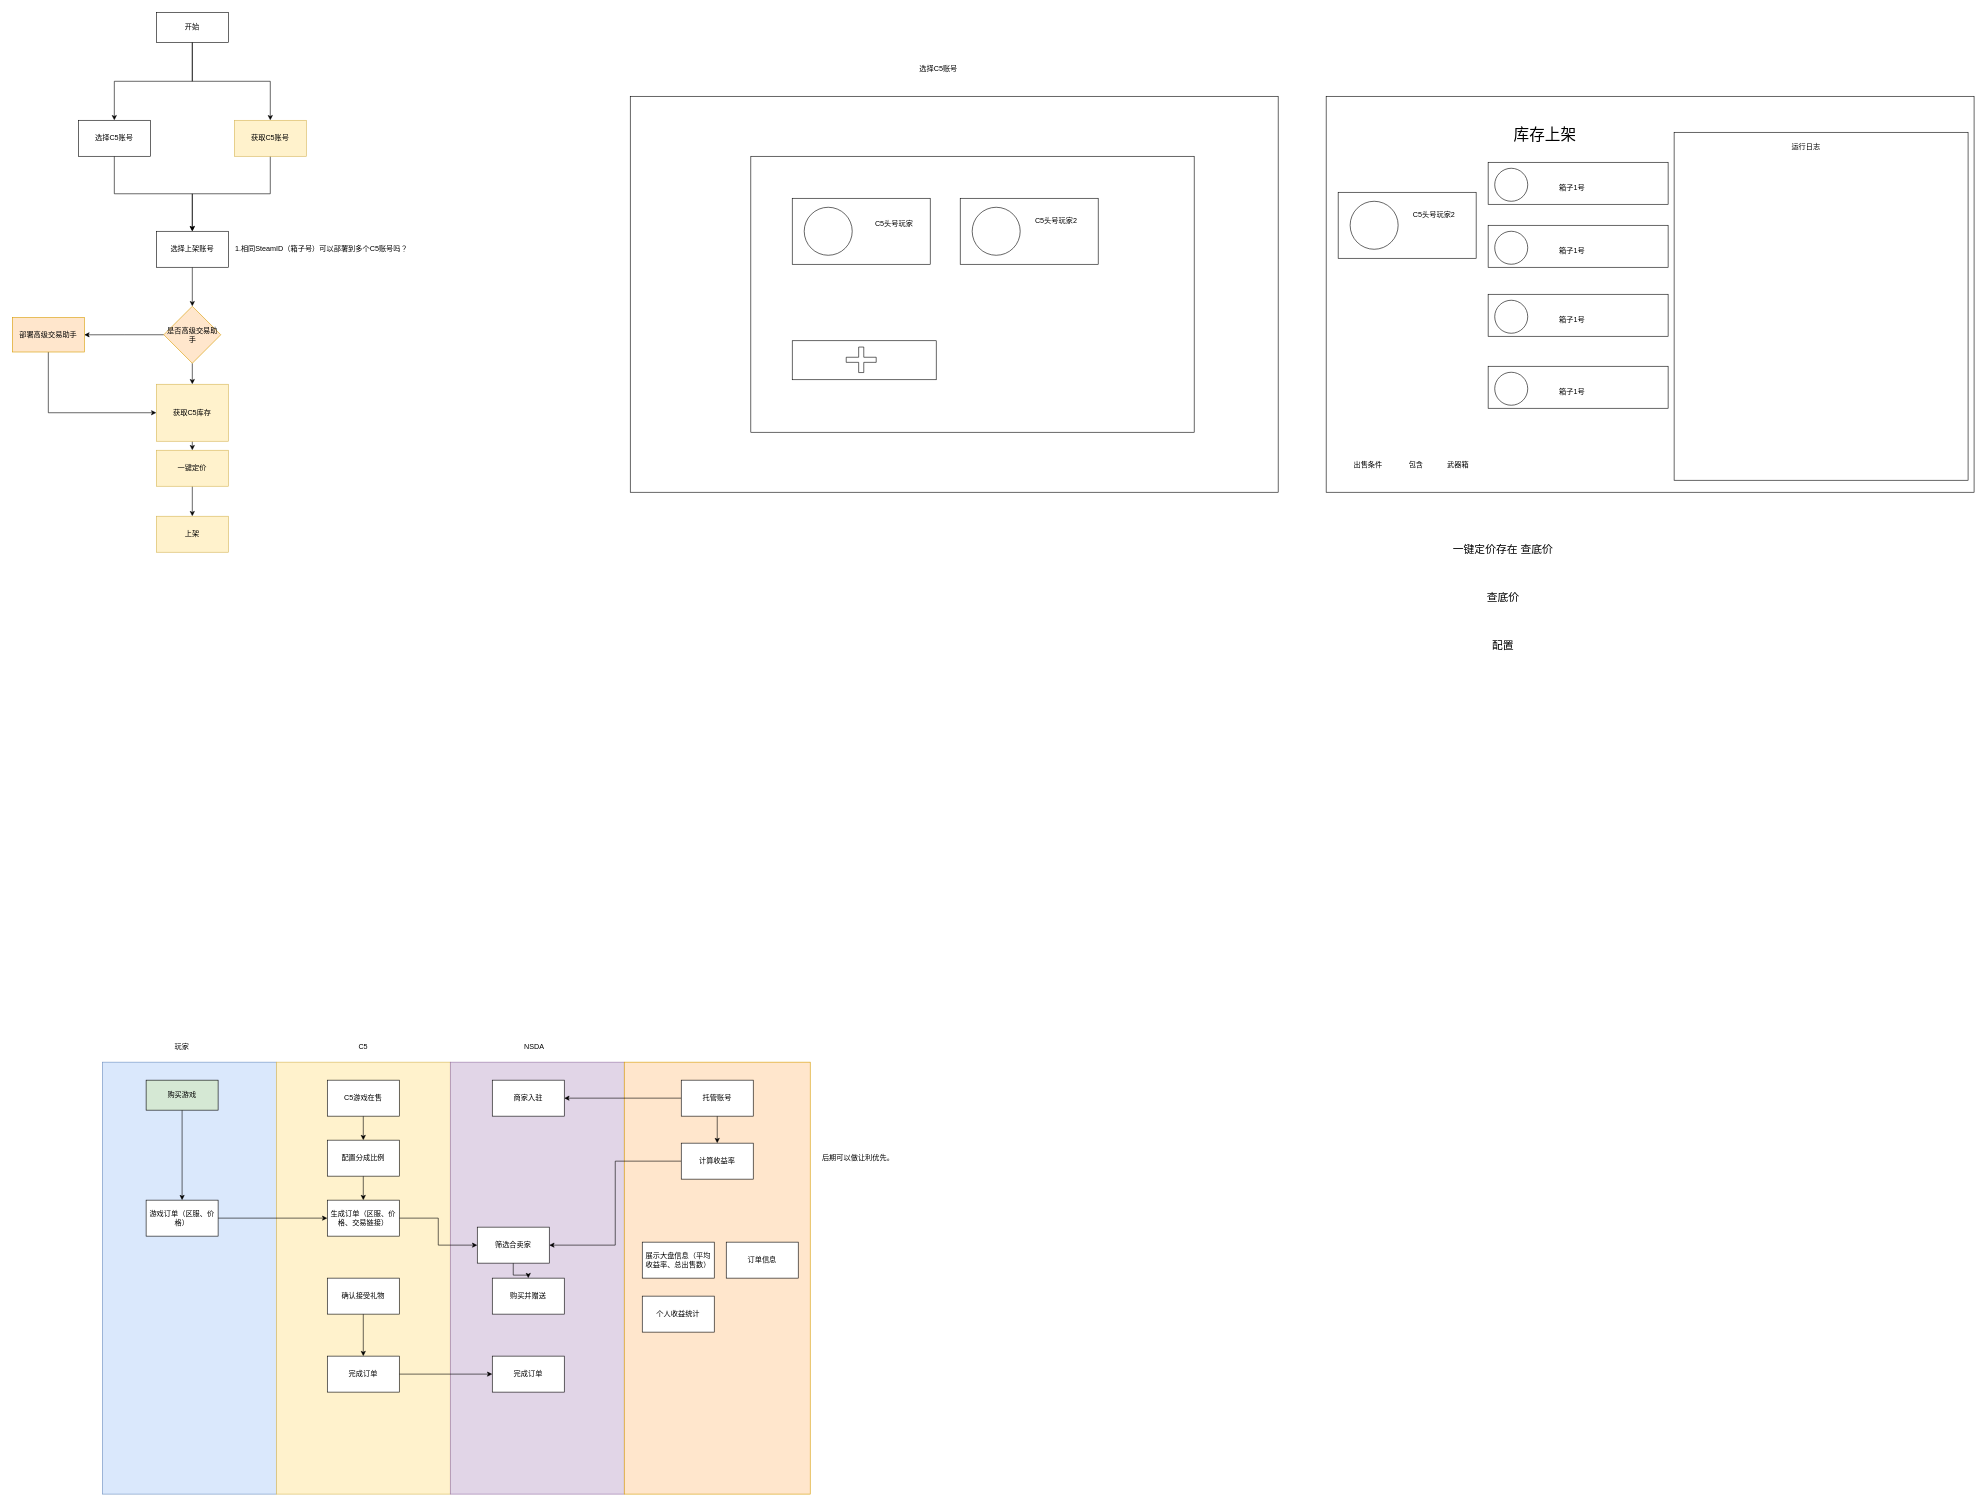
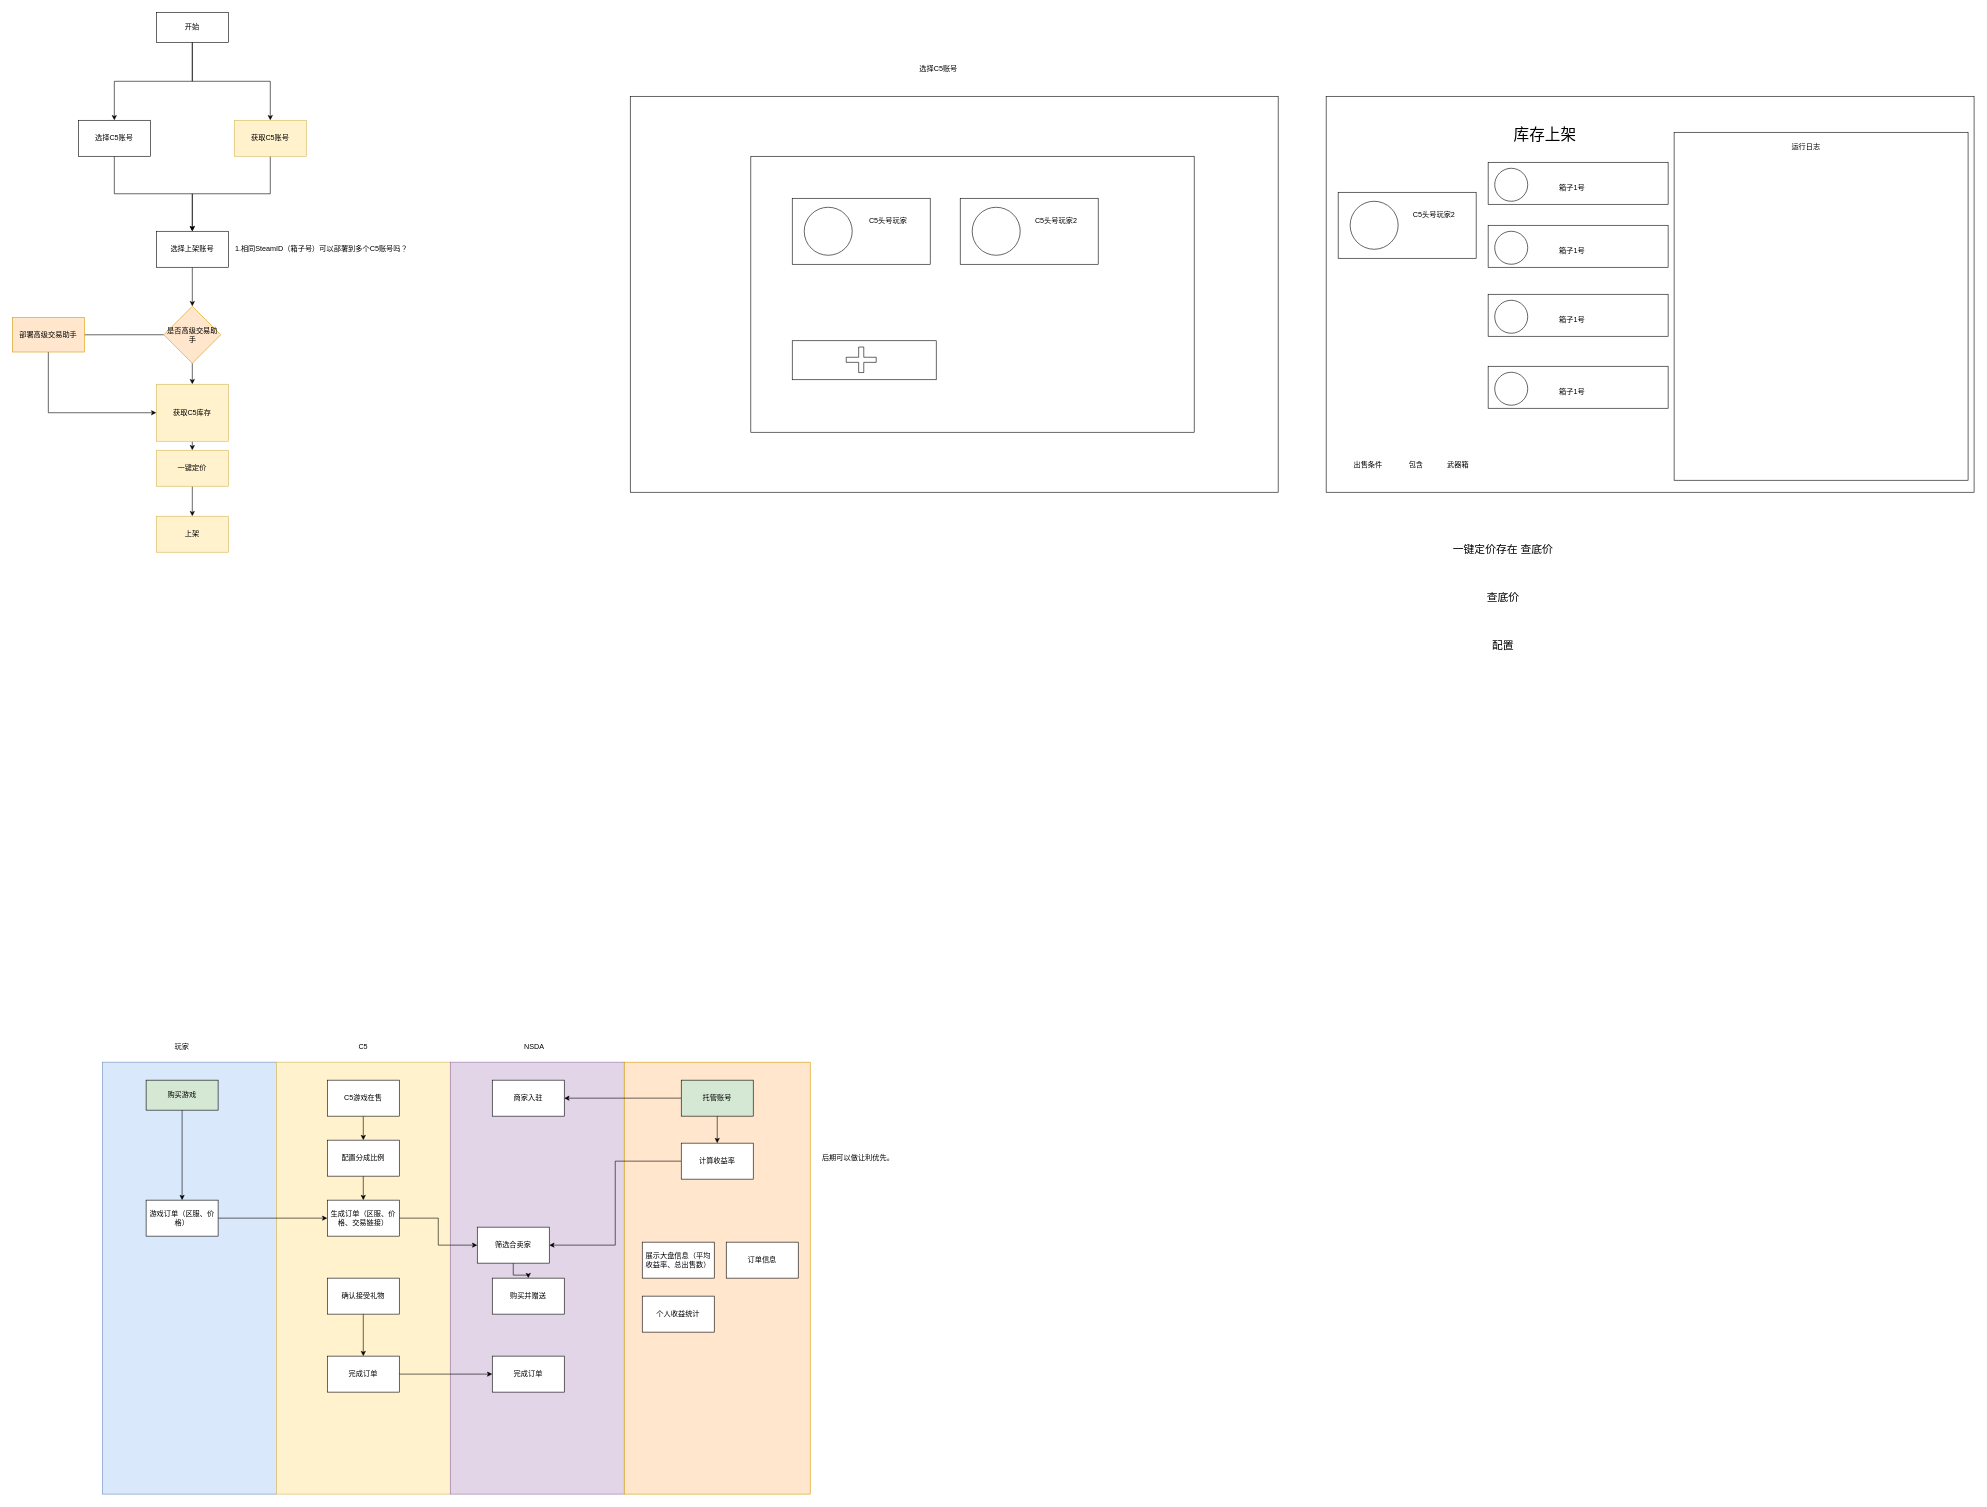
node "C5头号玩家": moved (894, 224) -> (888, 221)
edge "是否高级交易助手" -> "部署高级交易助手": arrowhead classic -> none
node "托管账号": fillcolor #ffffff -> #d5e8d4
